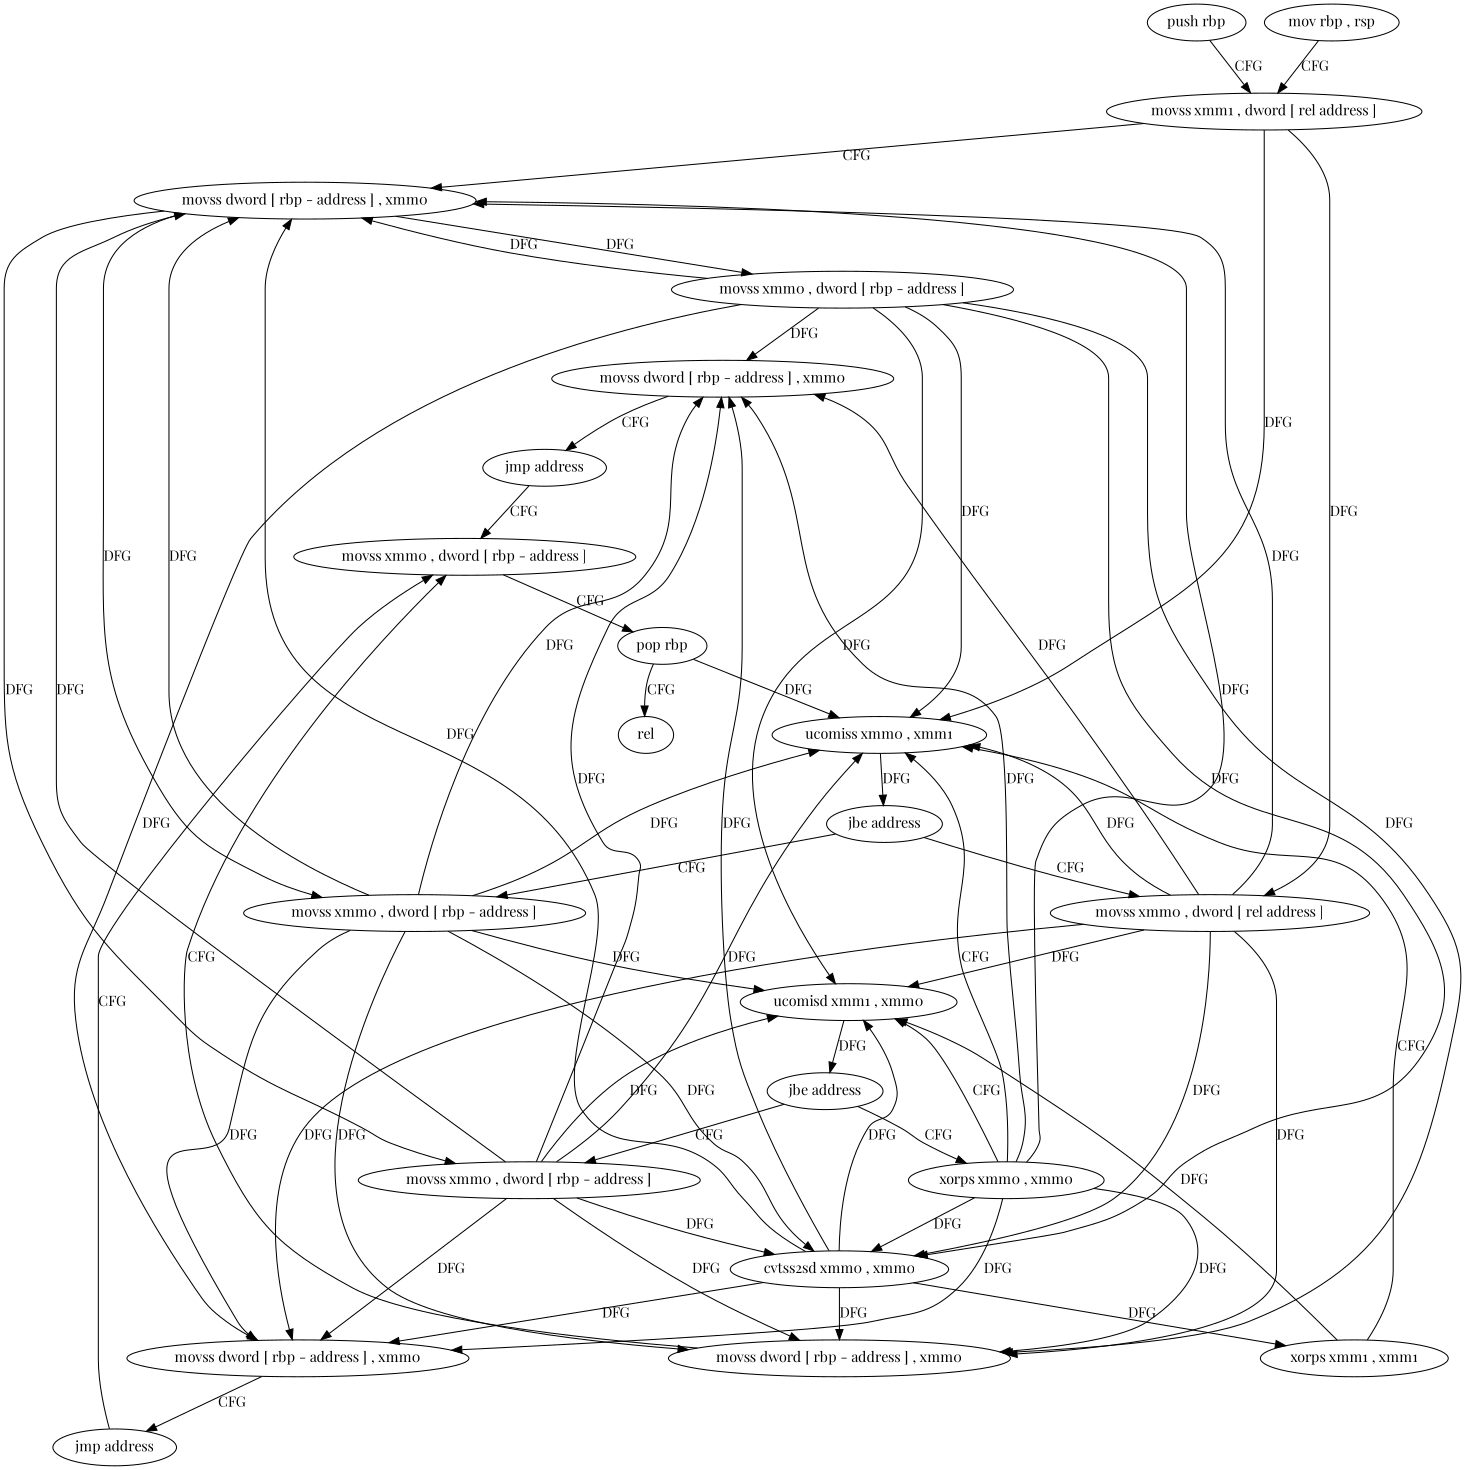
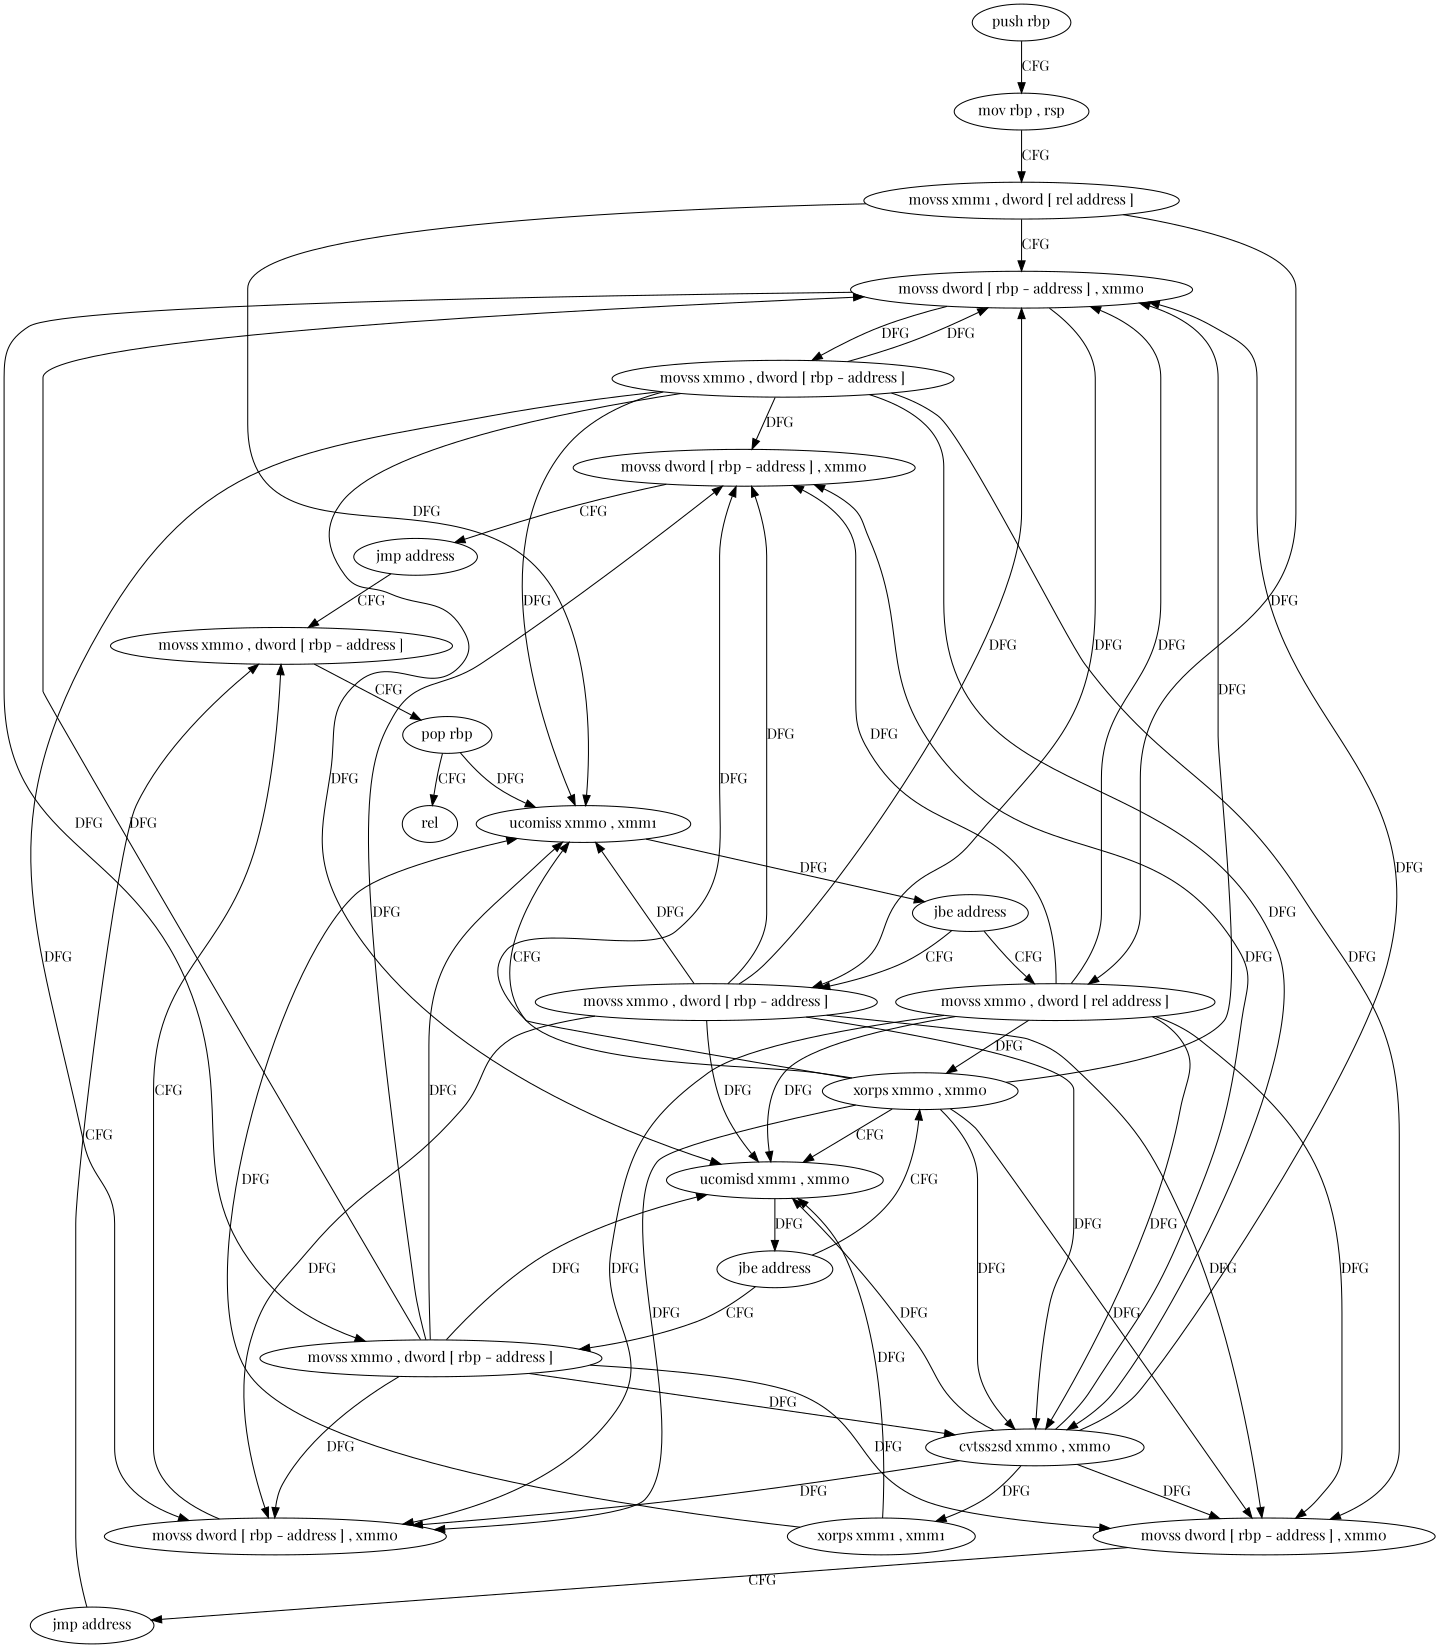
edge "push rbp" -> "movss xmm1 , dword [ rel address ]": now "push rbp" -> "mov rbp , rsp"
edge "movss xmm0 , dword [ rel address ]" -> "ucomiss xmm0 , xmm1": now "movss xmm0 , dword [ rel address ]" -> "xorps xmm0 , xmm0"
edge "xorps xmm1 , xmm1" -> "ucomiss xmm0 , xmm1": label "CFG" -> "DFG"
